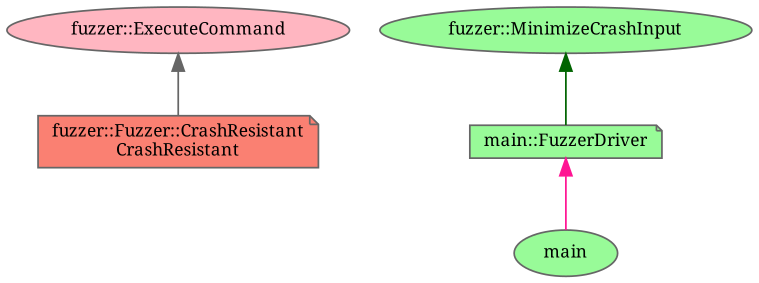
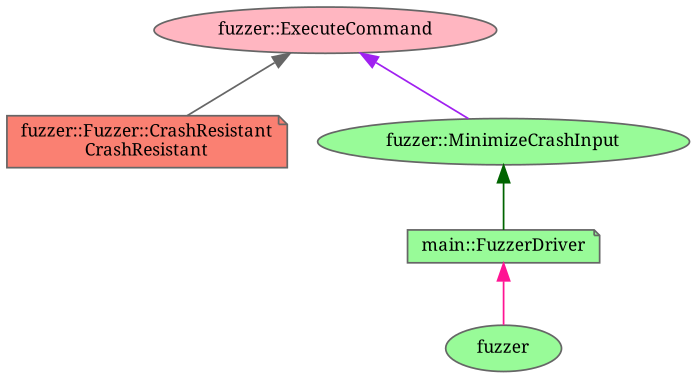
edge "fuzzer::MinimizeCrashInput" -> "fuzzer::ExecuteCommand": added
node "main": label "main" -> "fuzzer"
